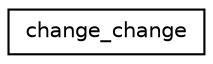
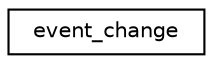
node "change_change": label "change_change" -> "event_change"
